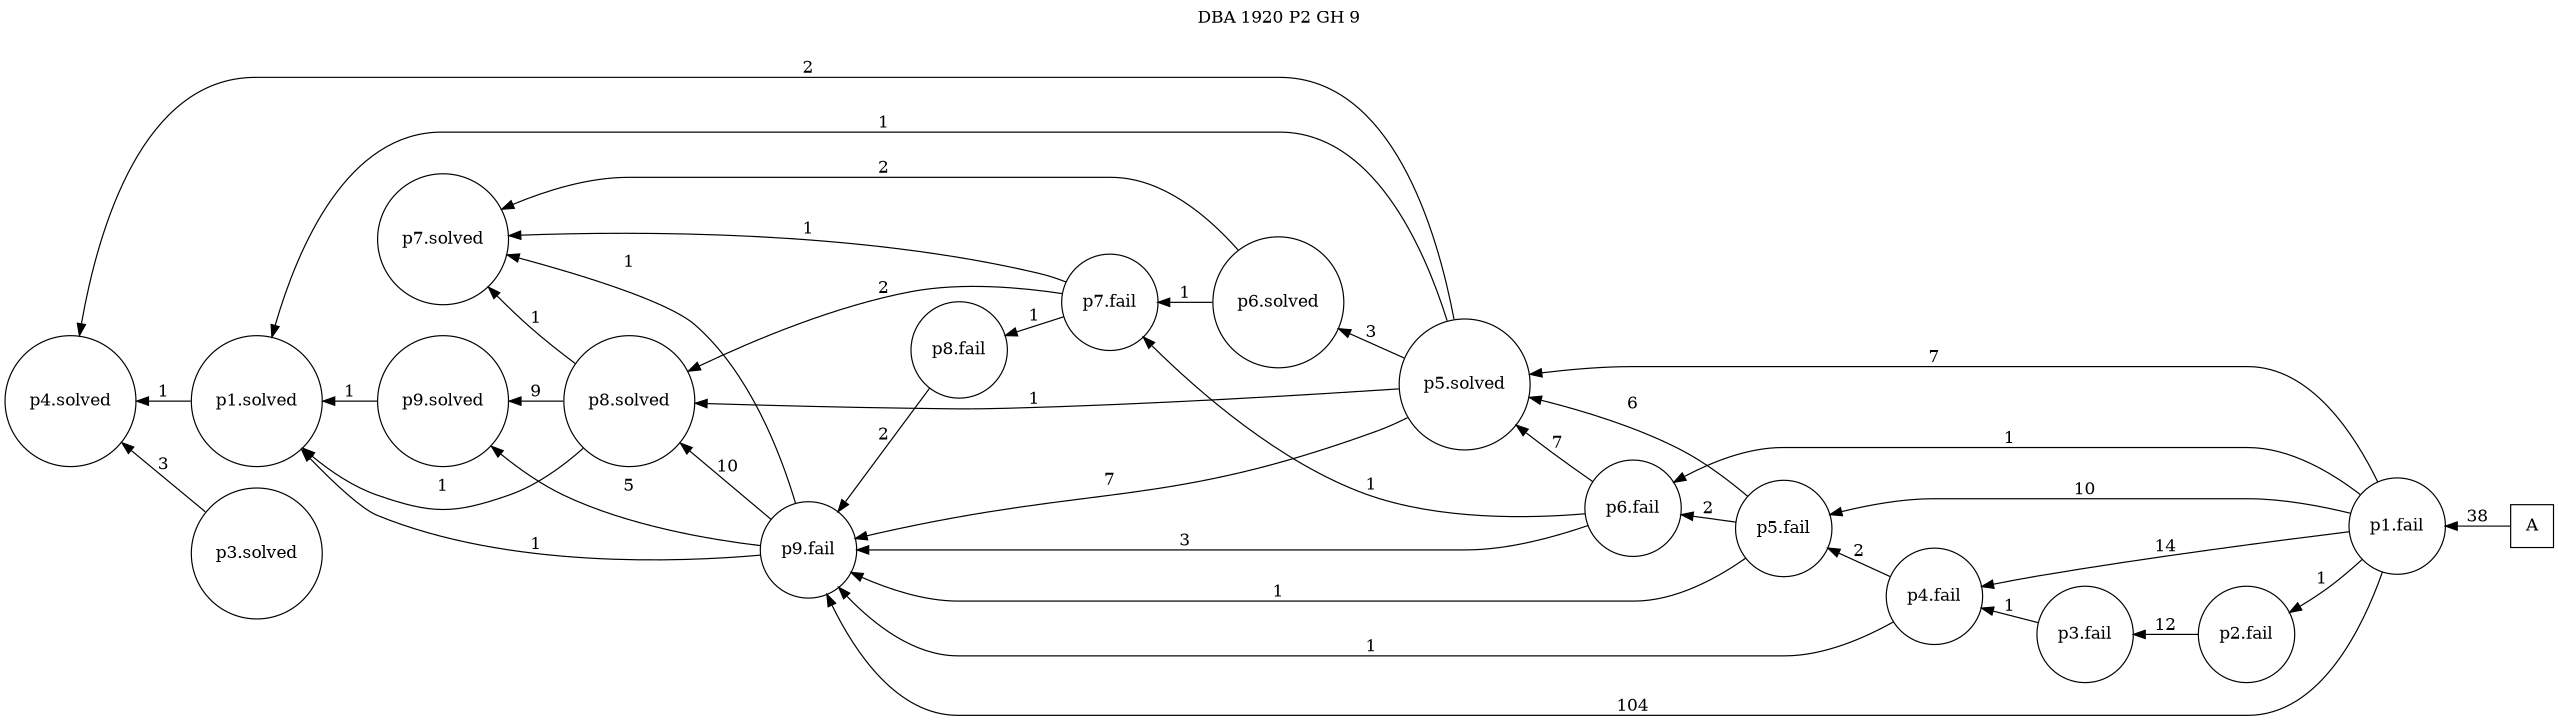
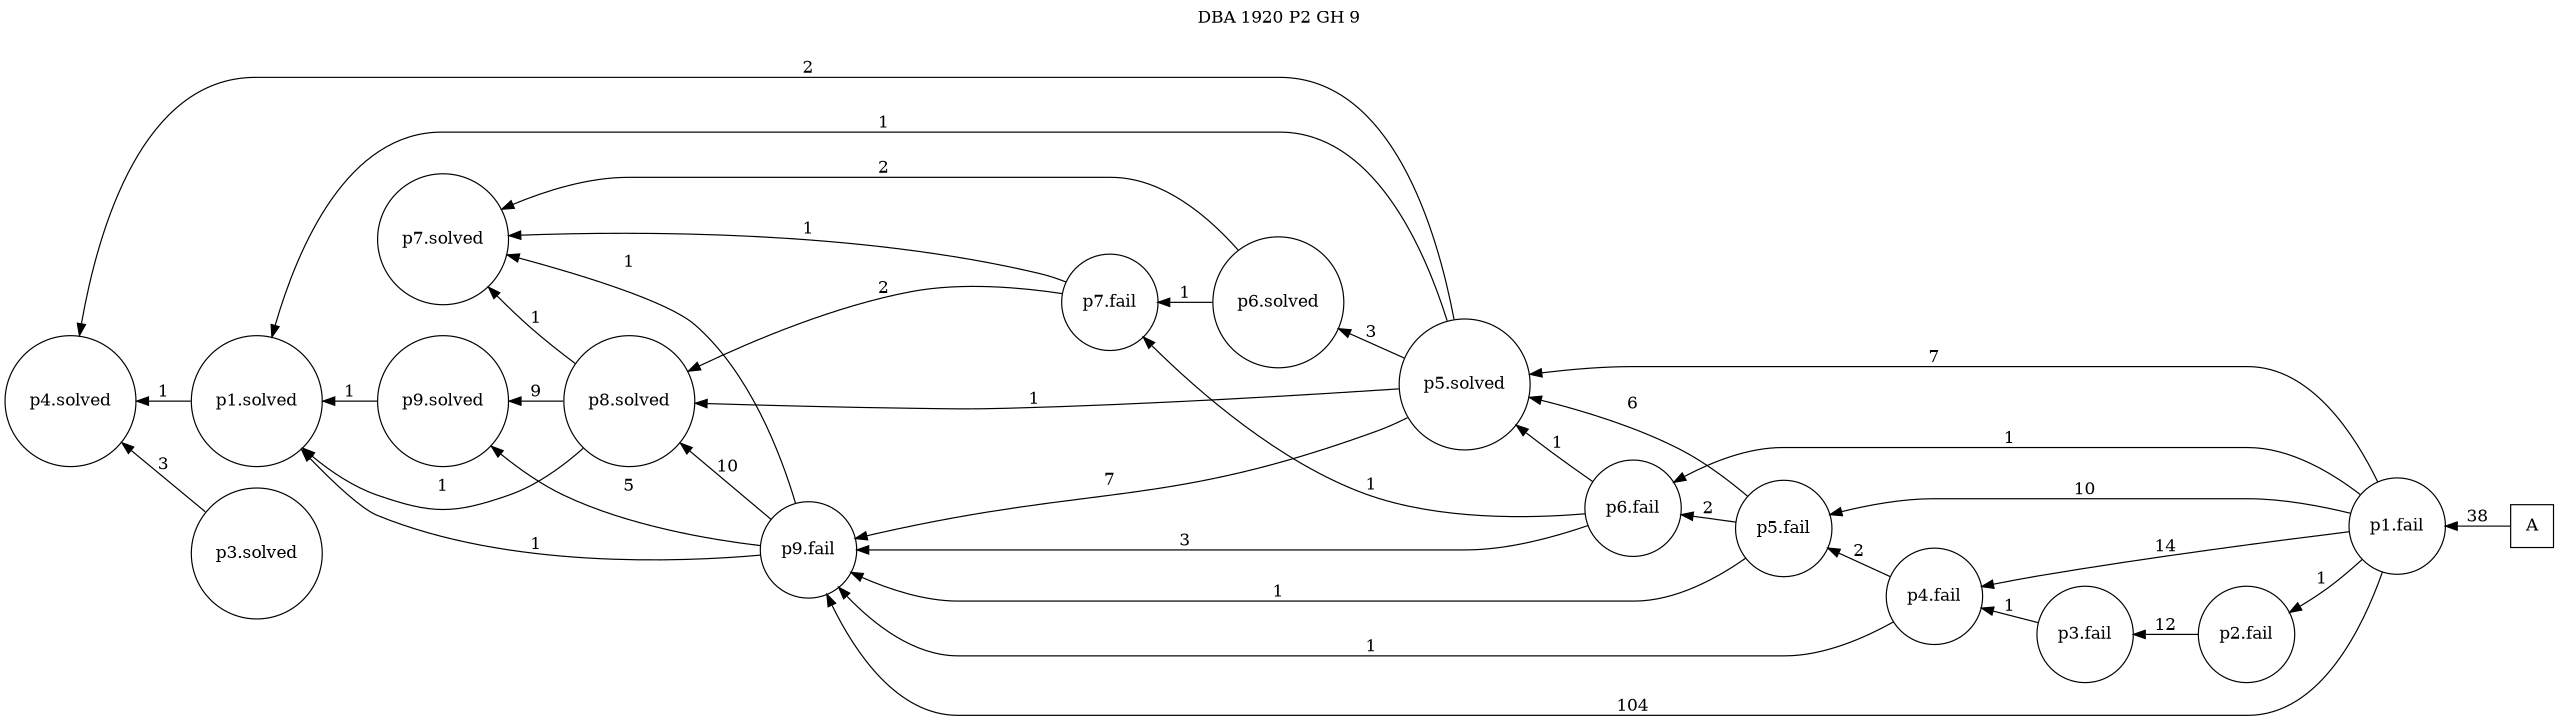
node "p8.fail": removed
edge "p6.fail" -> "p5.solved": label "7" -> "1"
